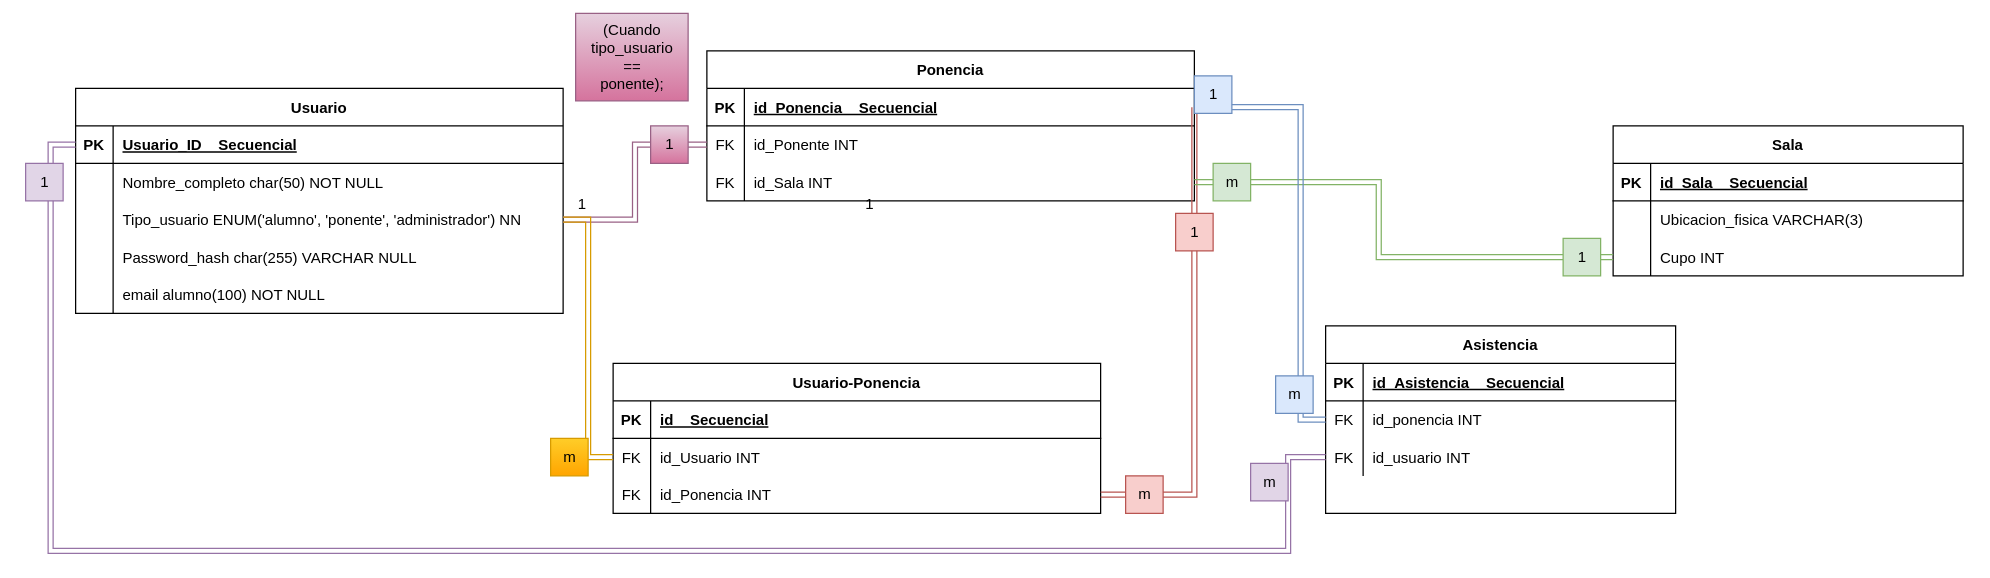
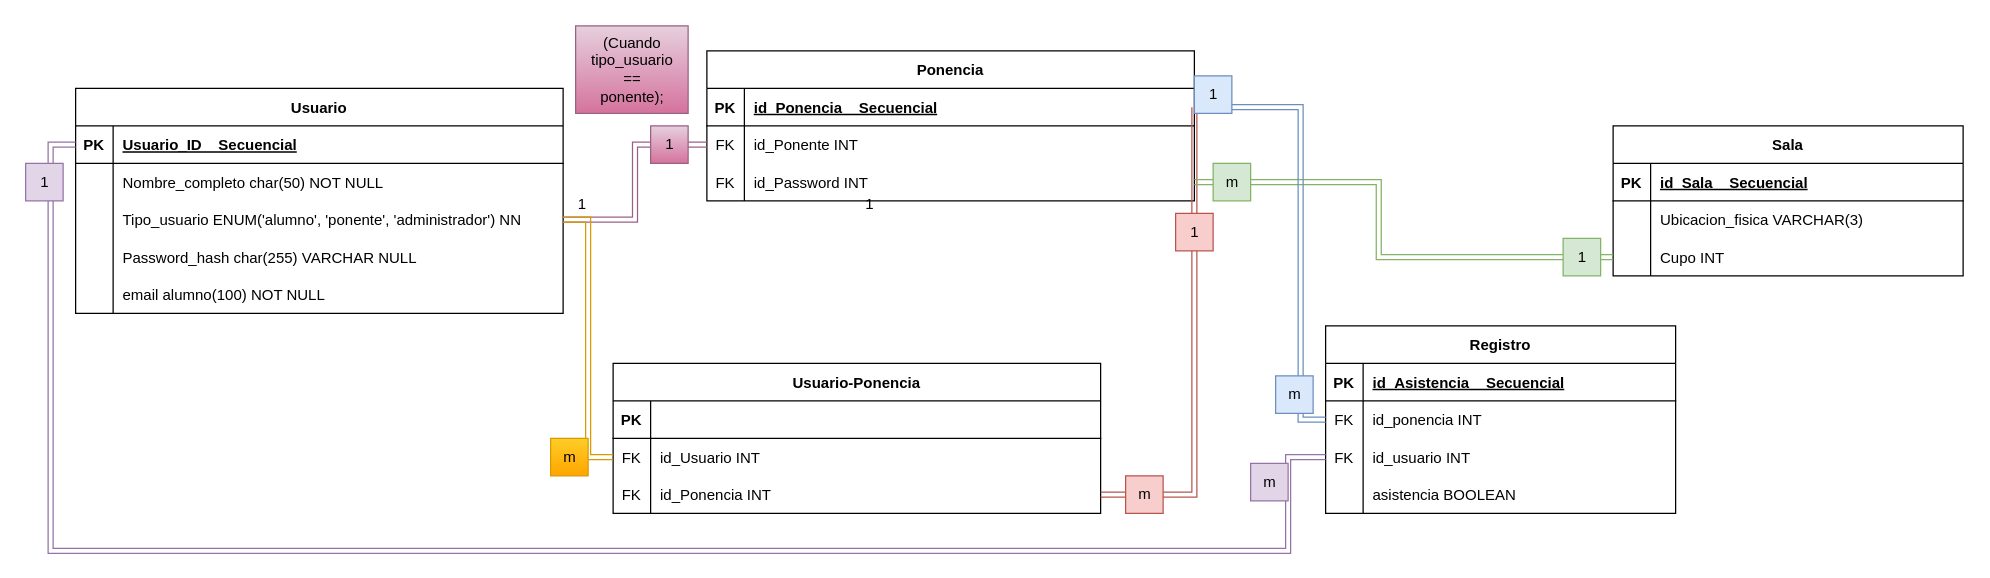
node "(Cuando tipo_usuario == ponente);": moved (632, 57) -> (632, 69)
node "id_Sala INT": label "id_Sala INT" -> "id_Password INT"
node "Asistencia": label "Asistencia" -> "Registro"
node "id Secuencial": removed
node "asistencia BOOLEAN": added
